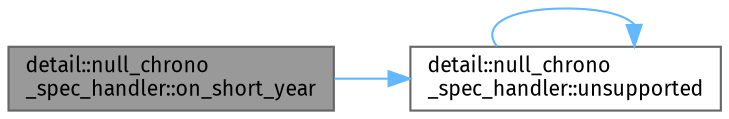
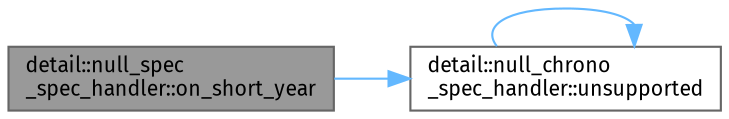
node "detail::null_chrono _spec_handler::on_short_year": label "detail::null_chrono _spec_handler::on_short_year" -> "detail::null_spec _spec_handler::on_short_year"
